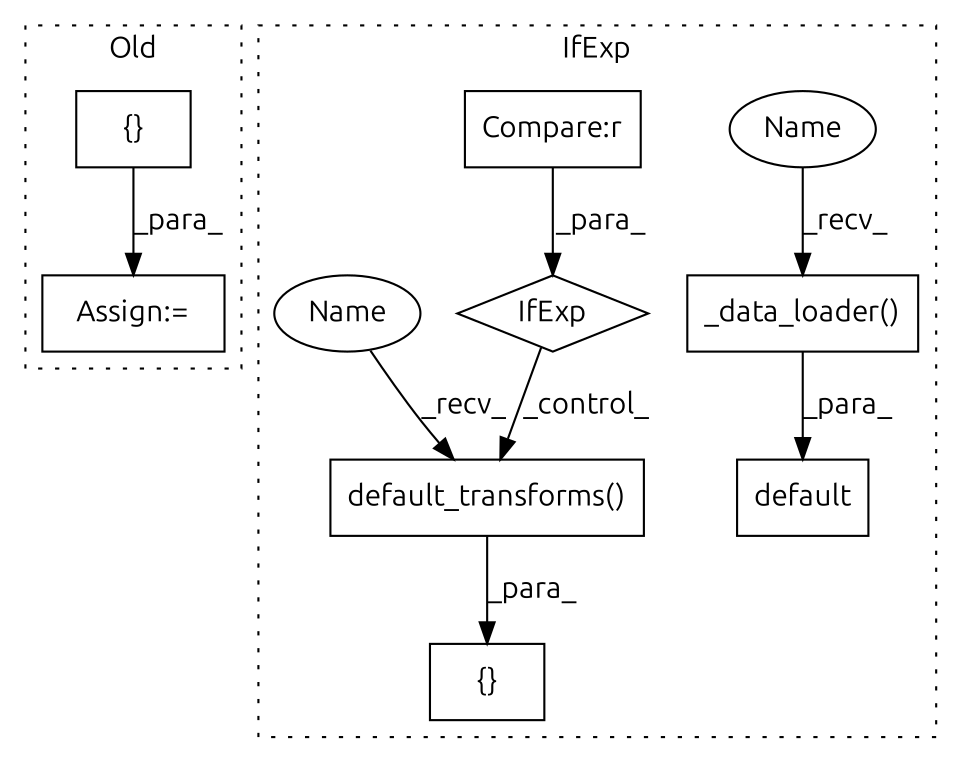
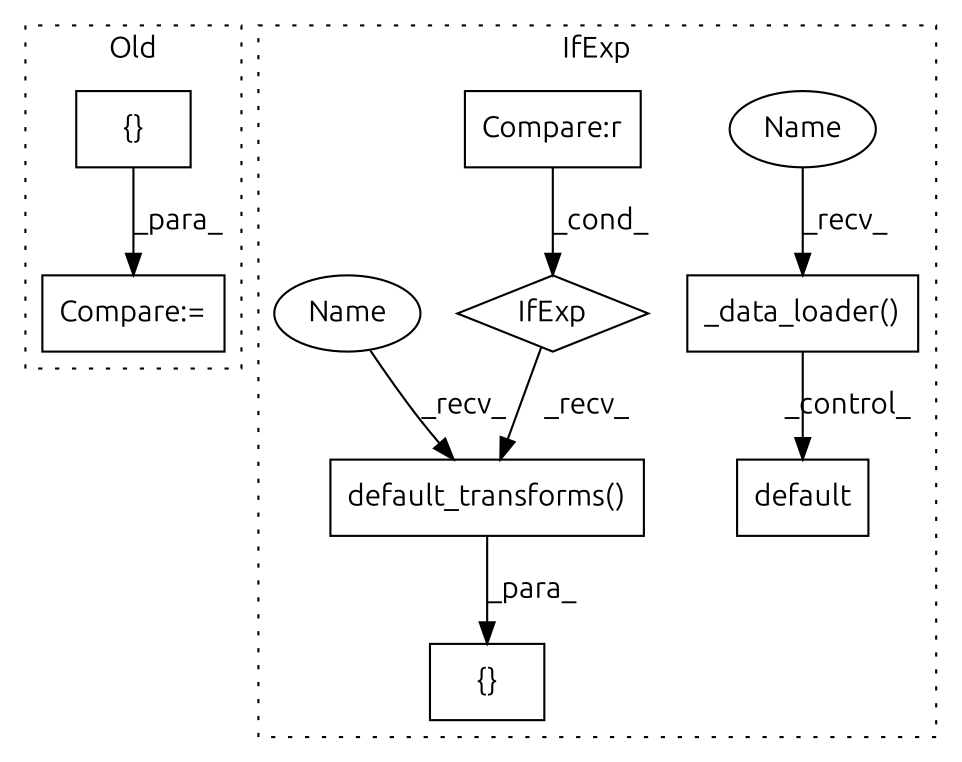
edge "Compare:r" -> "IfExp": label "_para_" -> "_cond_"
node "Assign:=": label "Assign:=" -> "Compare:="
edge "IfExp" -> "default_transforms()": label "_control_" -> "_recv_"
edge "_data_loader()" -> "default": label "_para_" -> "_control_"
